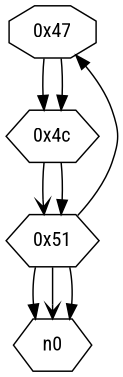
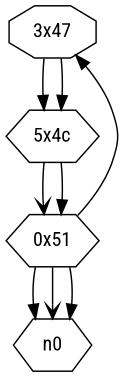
node "0x47": label "0x47" -> "3x47"
node "0x4c": label "0x4c" -> "5x4c"
